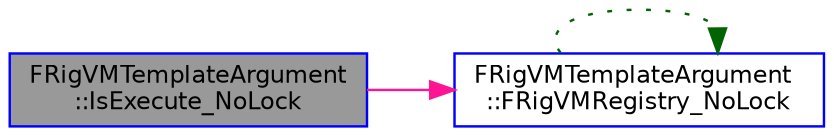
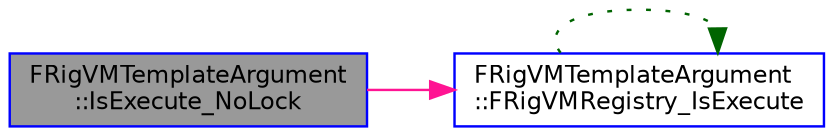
node "FRigVMTemplateArgument ::FRigVMRegistry_NoLock": label "FRigVMTemplateArgument ::FRigVMRegistry_NoLock" -> "FRigVMTemplateArgument ::FRigVMRegistry_IsExecute"
